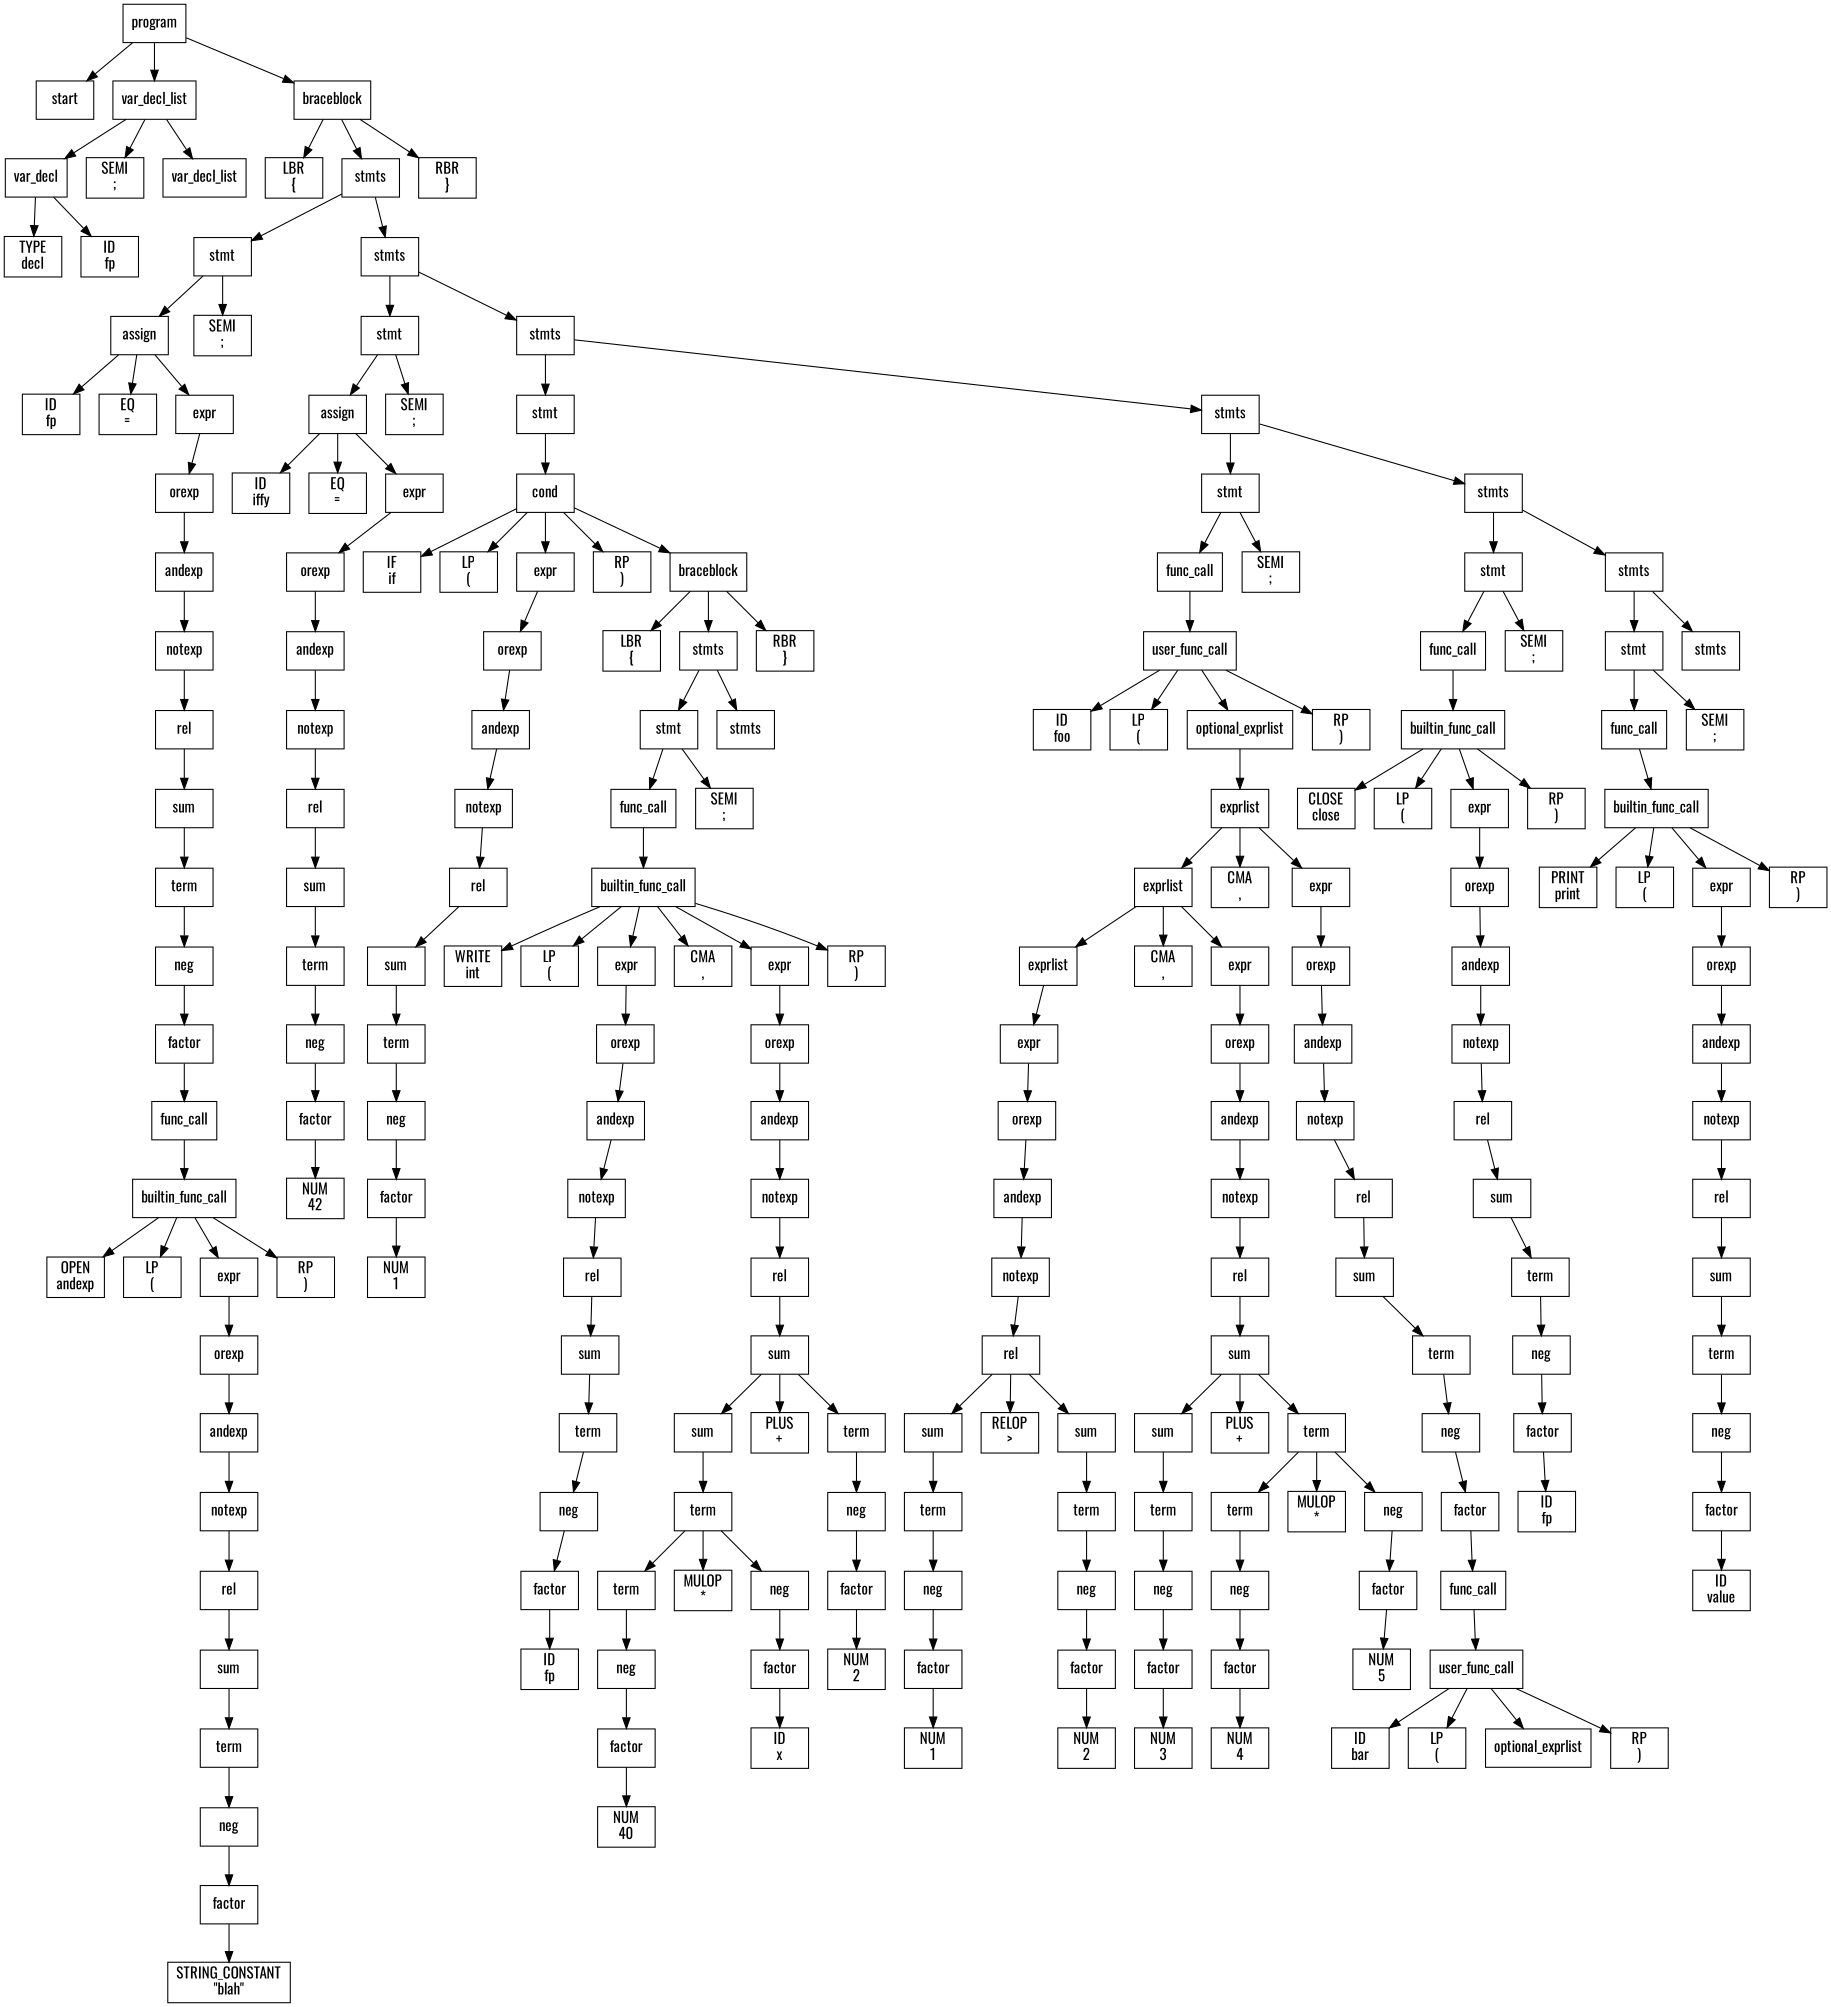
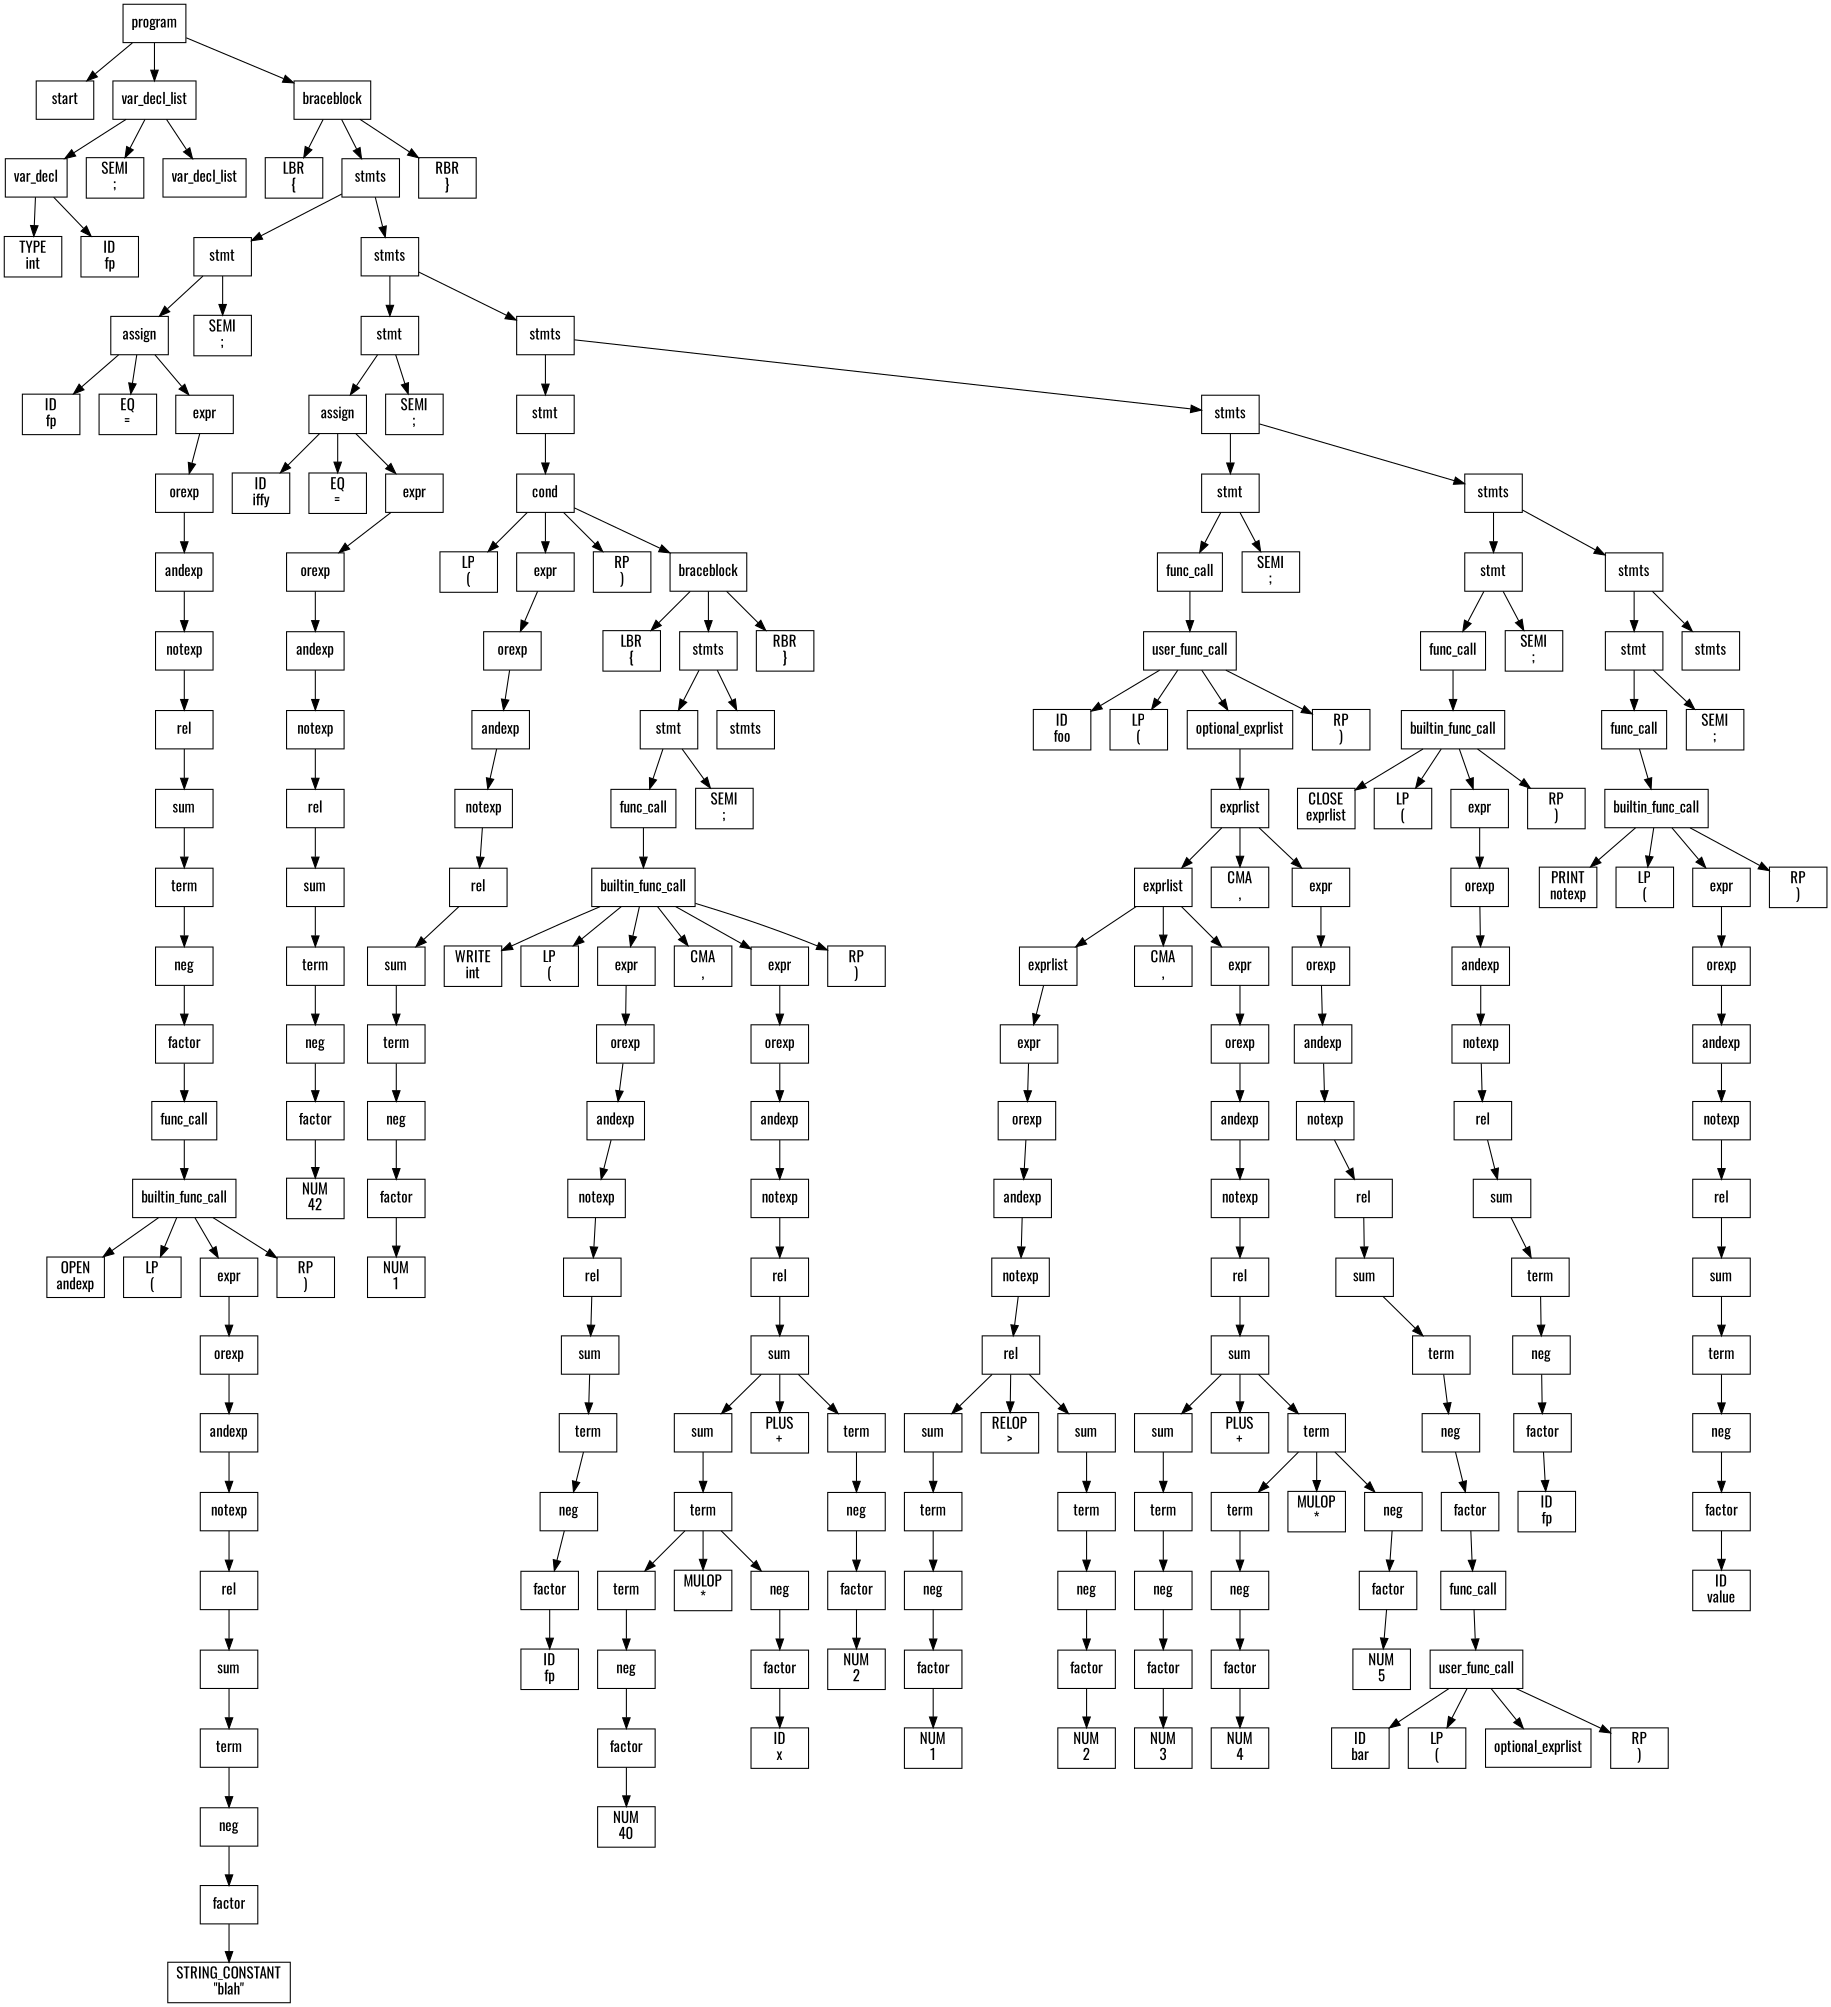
node "TYPE": text "decl" -> "int"
node "IF": removed
node "CLOSE": text "close" -> "exprlist"
node "PRINT": text "print" -> "notexp"
